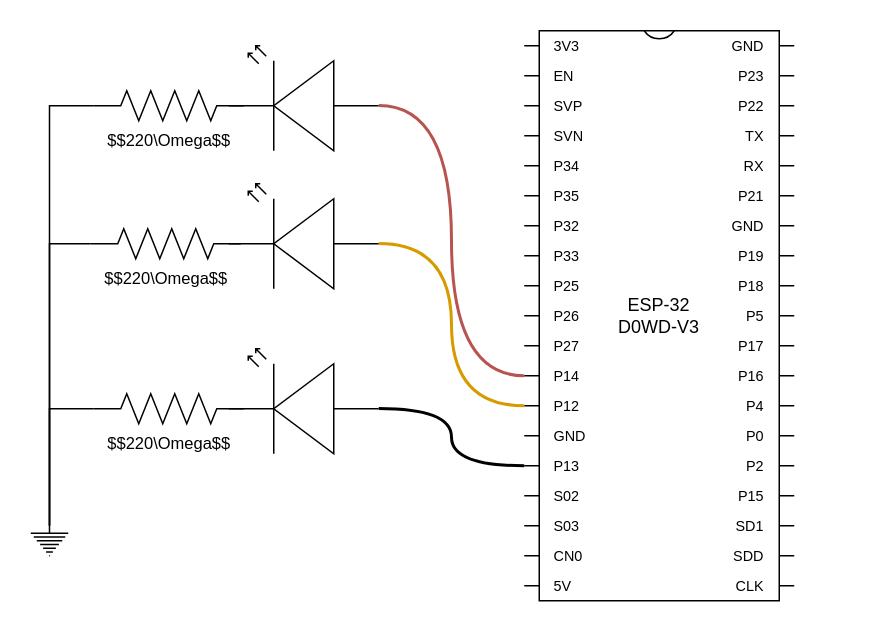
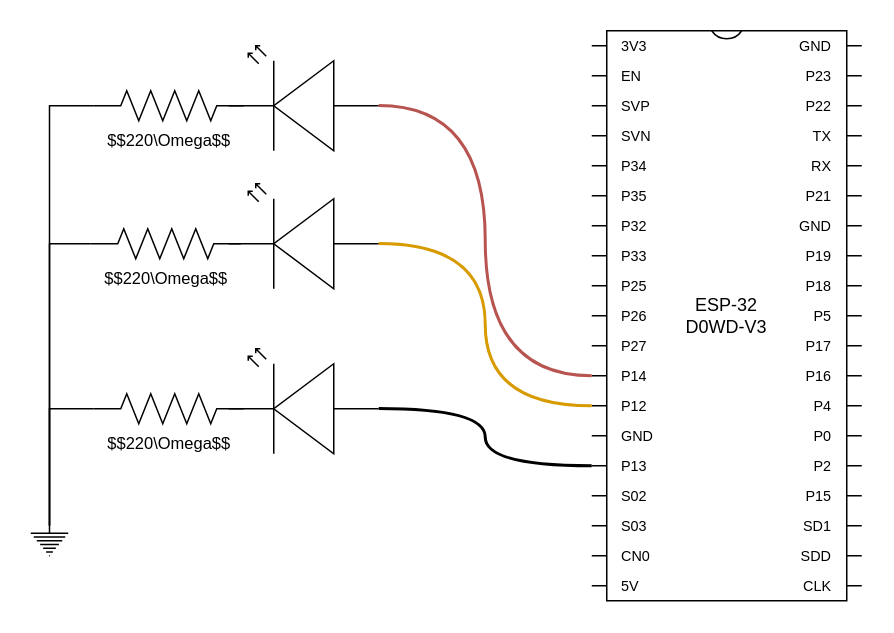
node "ESP-32 D0WD-V3": moved (659, 316) -> (727, 316)
